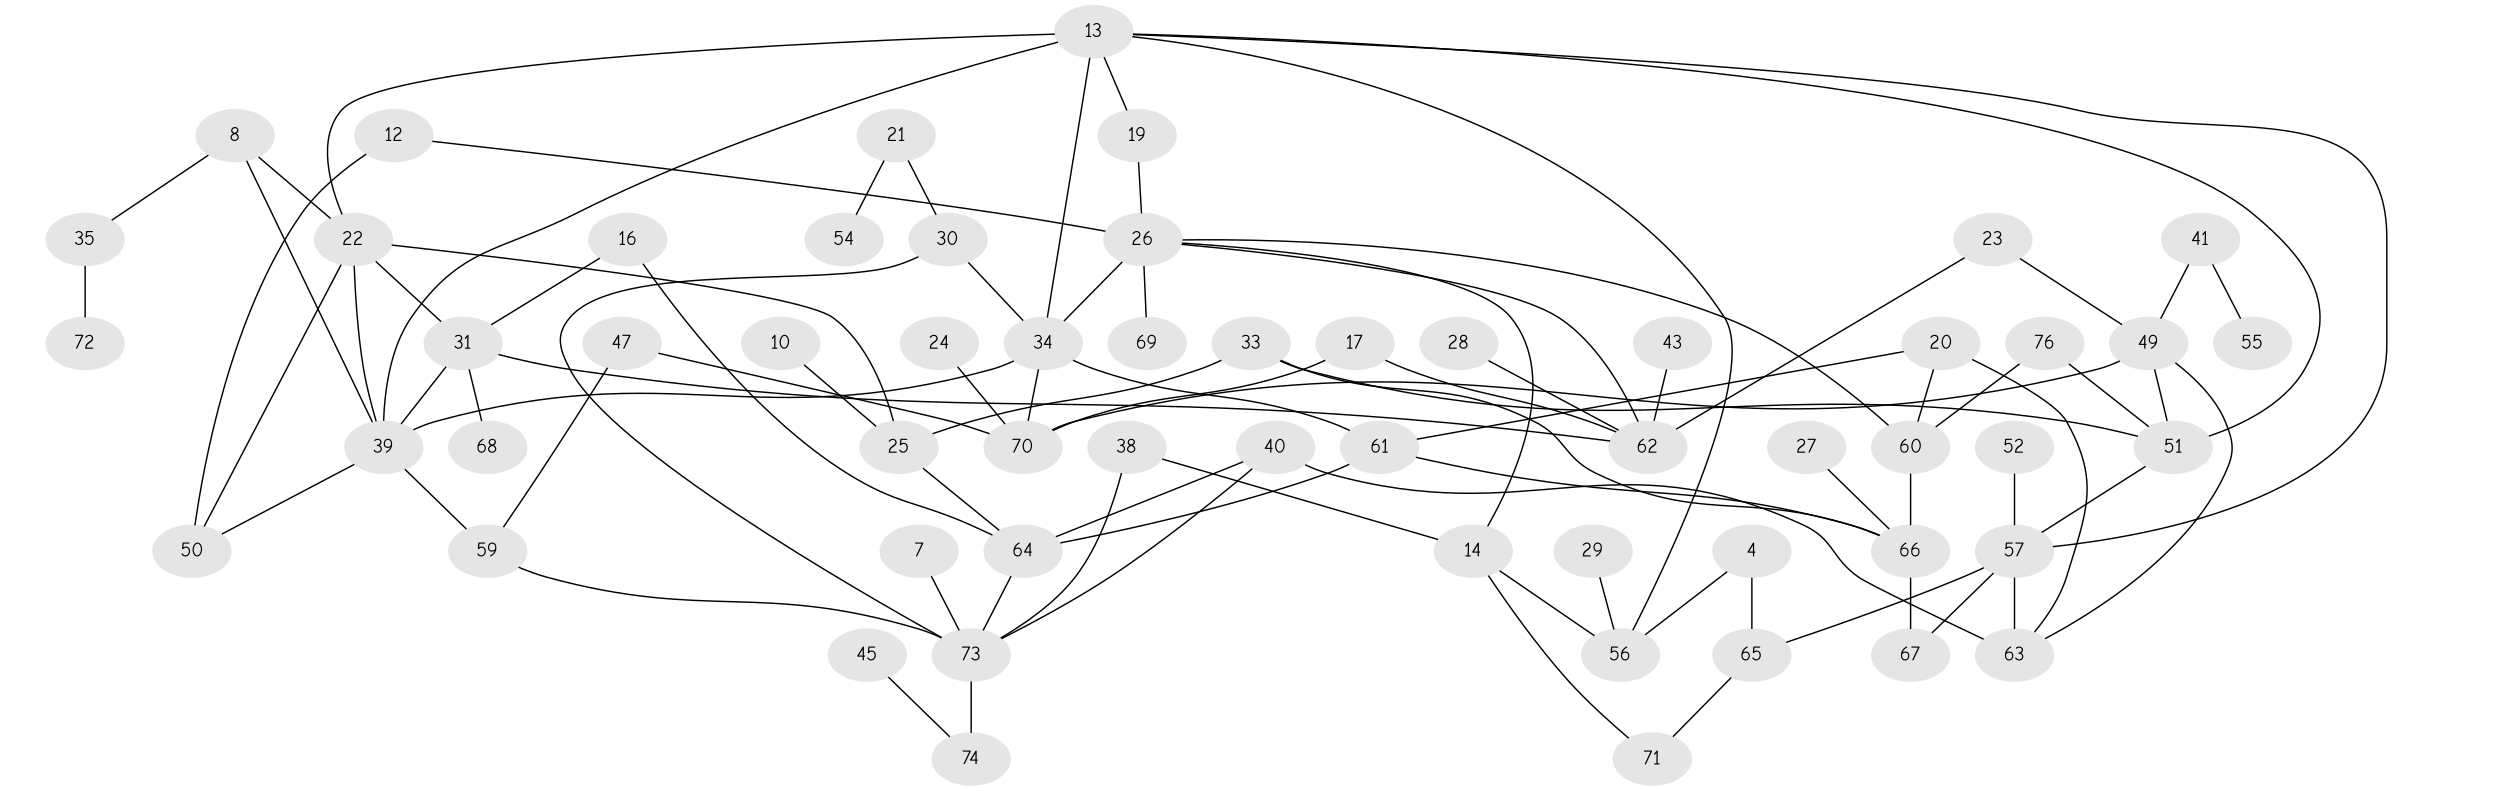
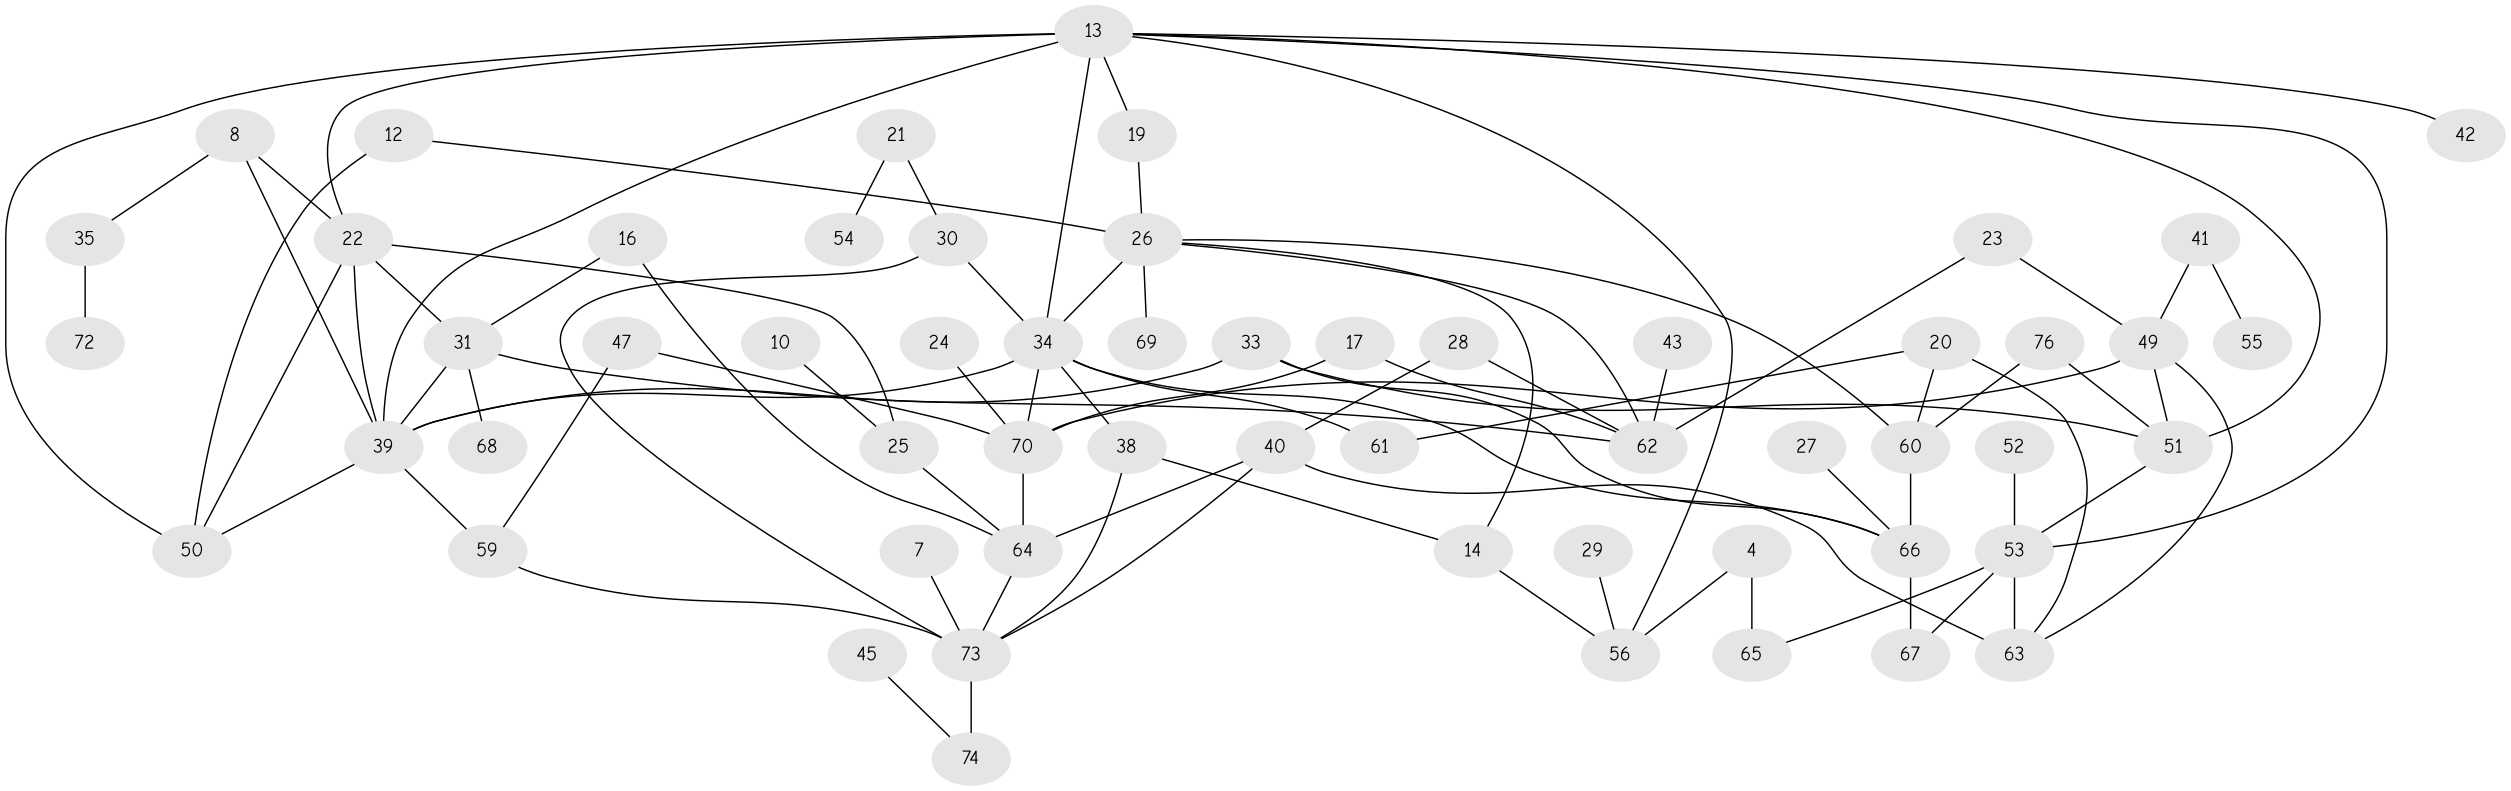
edge "13" -- "50": added
node "42": added
edge "34" -- "38": added
edge "33" -- "25": now "33" -- "39"
edge "28" -- "40": added
edge "61" -- "66": now "34" -- "66"
edge "61" -- "64": now "70" -- "64"
node "57": label "57" -> "53"
node "71": removed
